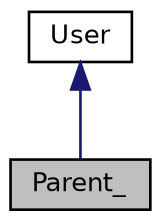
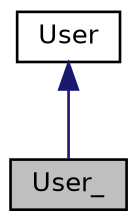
node "Parent_": label "Parent_" -> "User_"
